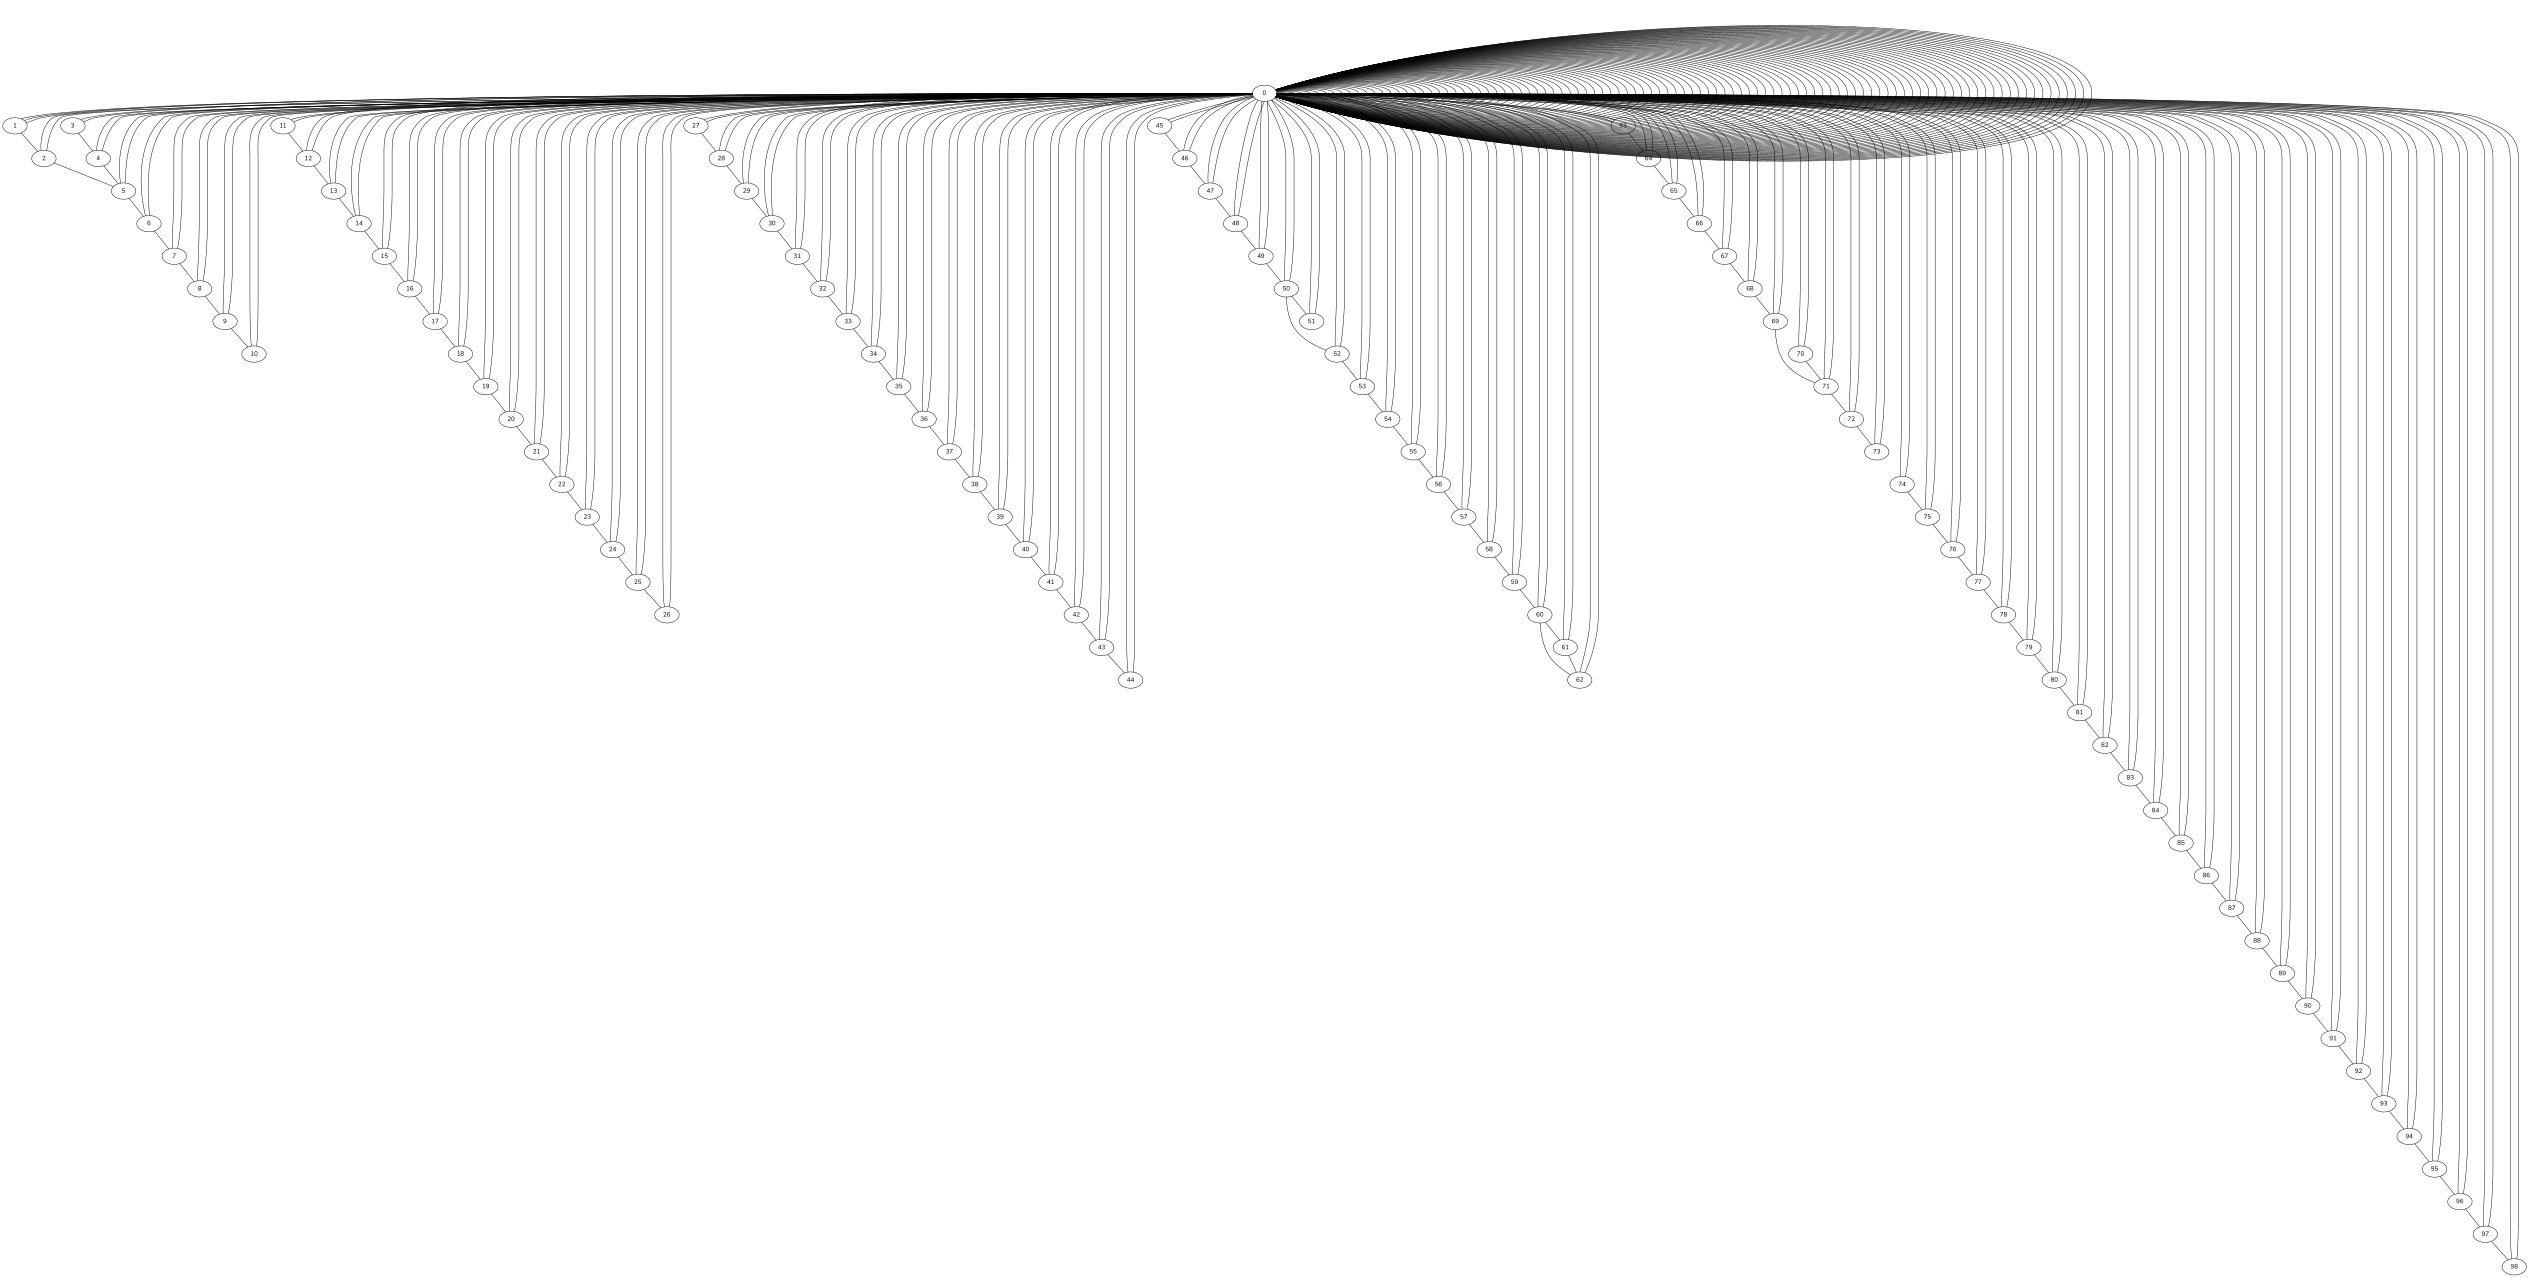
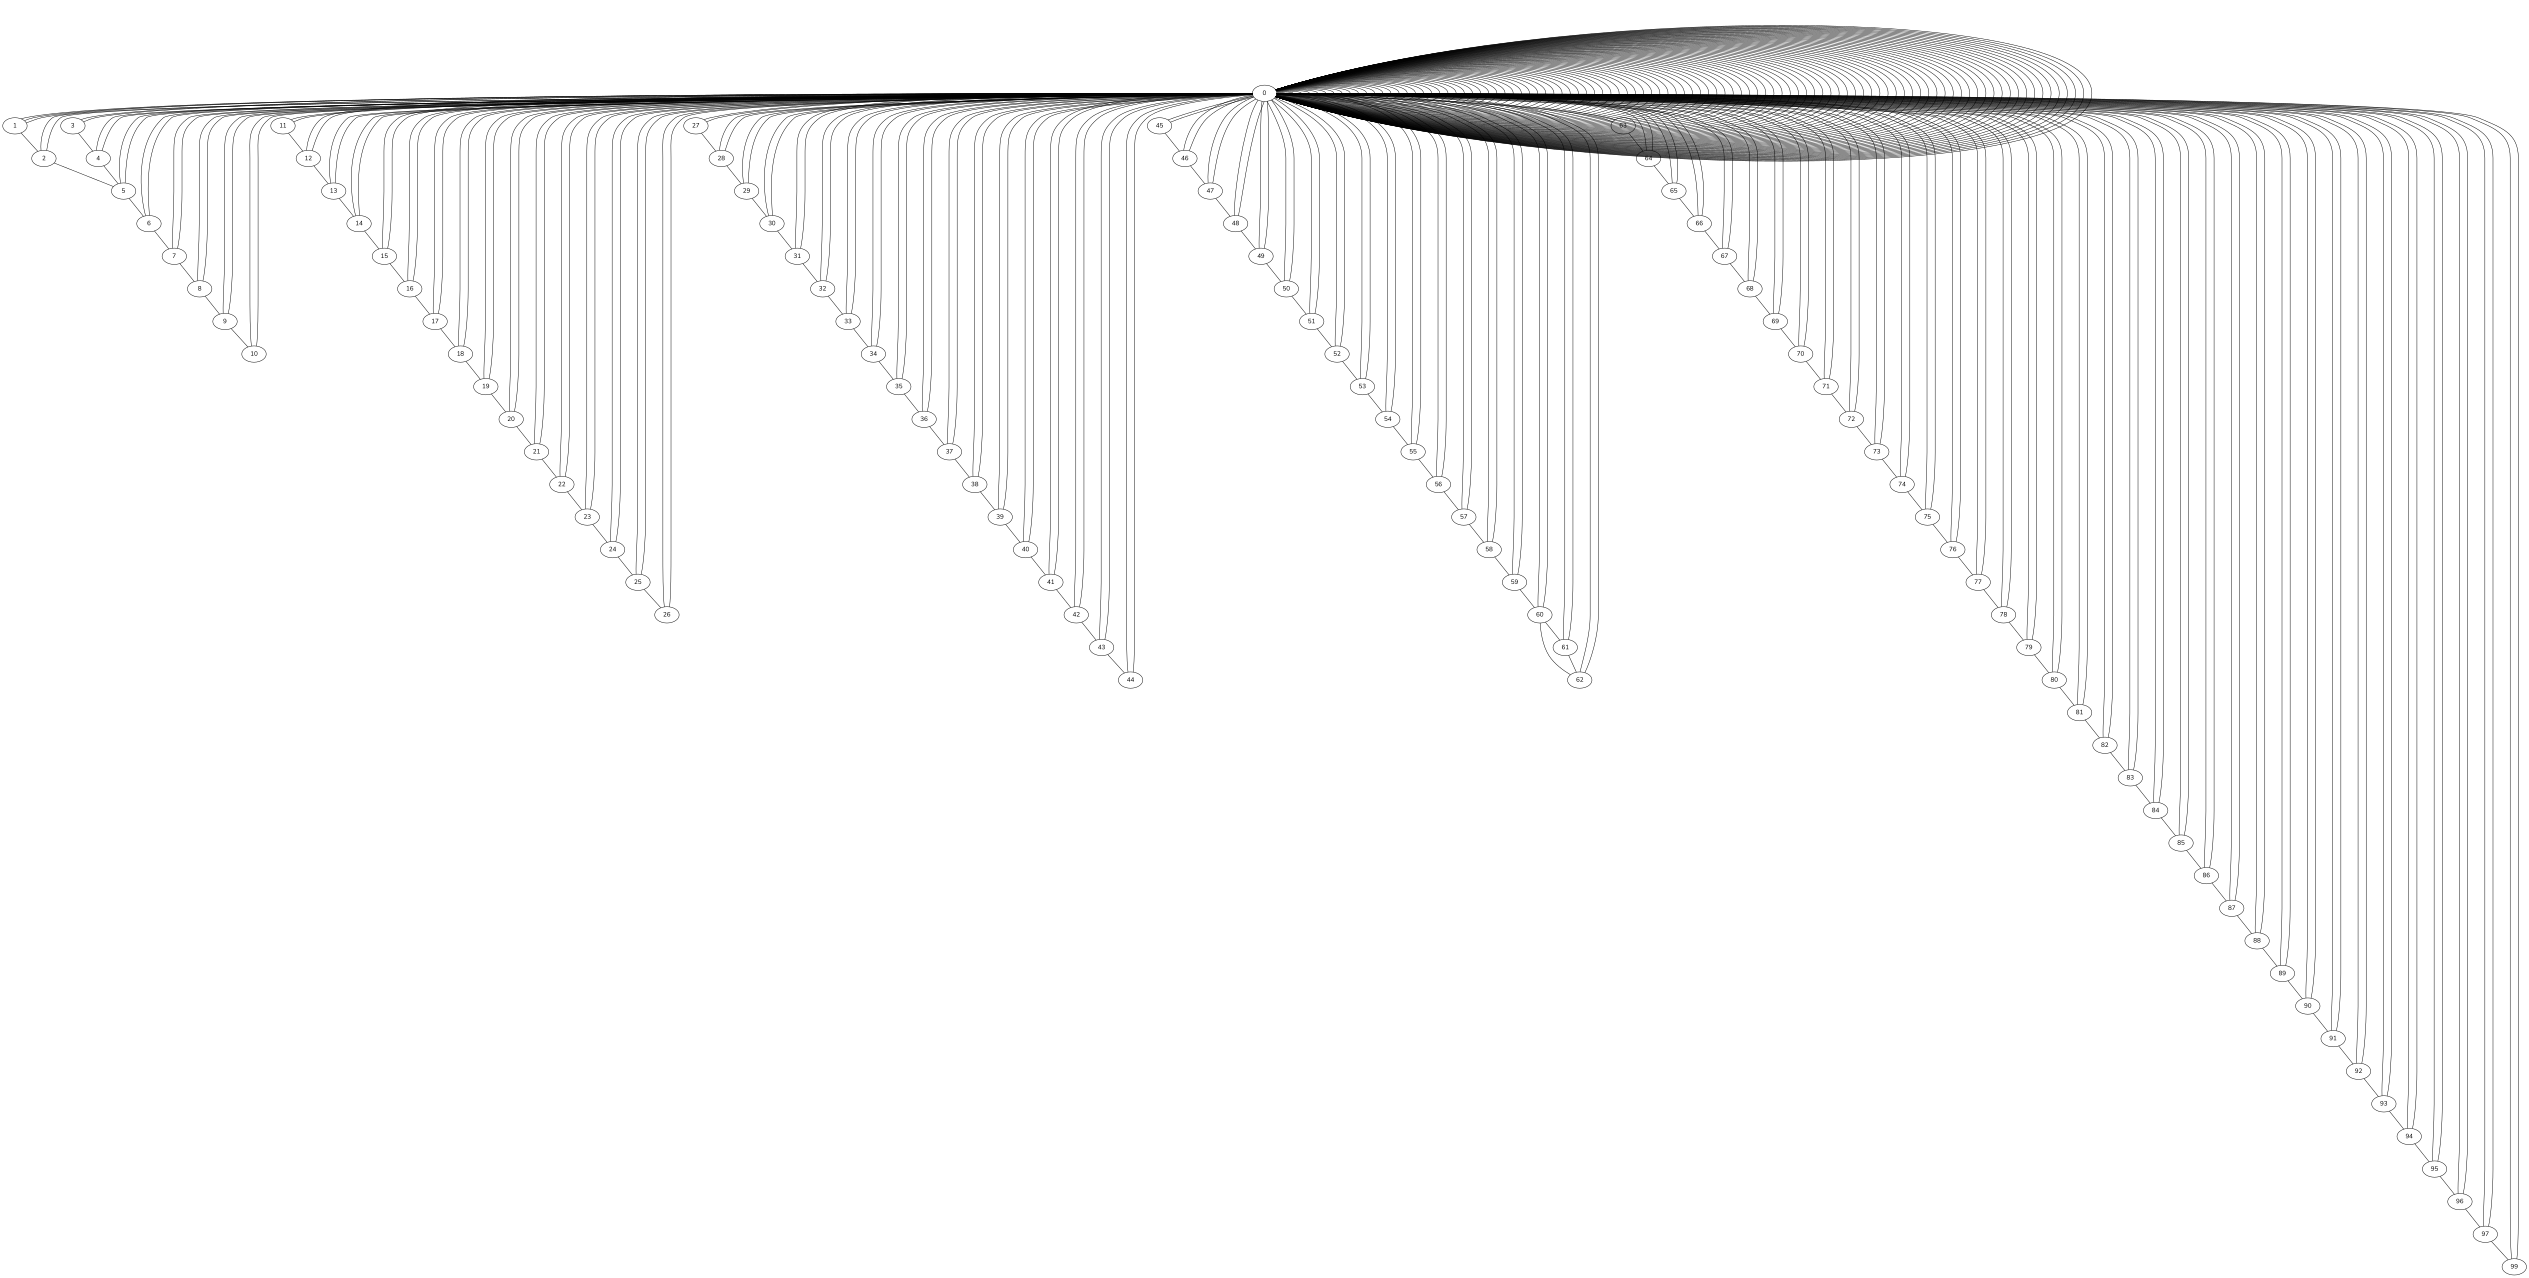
edge "50" -- "52": now "51" -- "52"
edge "69" -- "71": now "69" -- "70"
edge "73" -- "74": added
node "98": label "98" -> "99"
